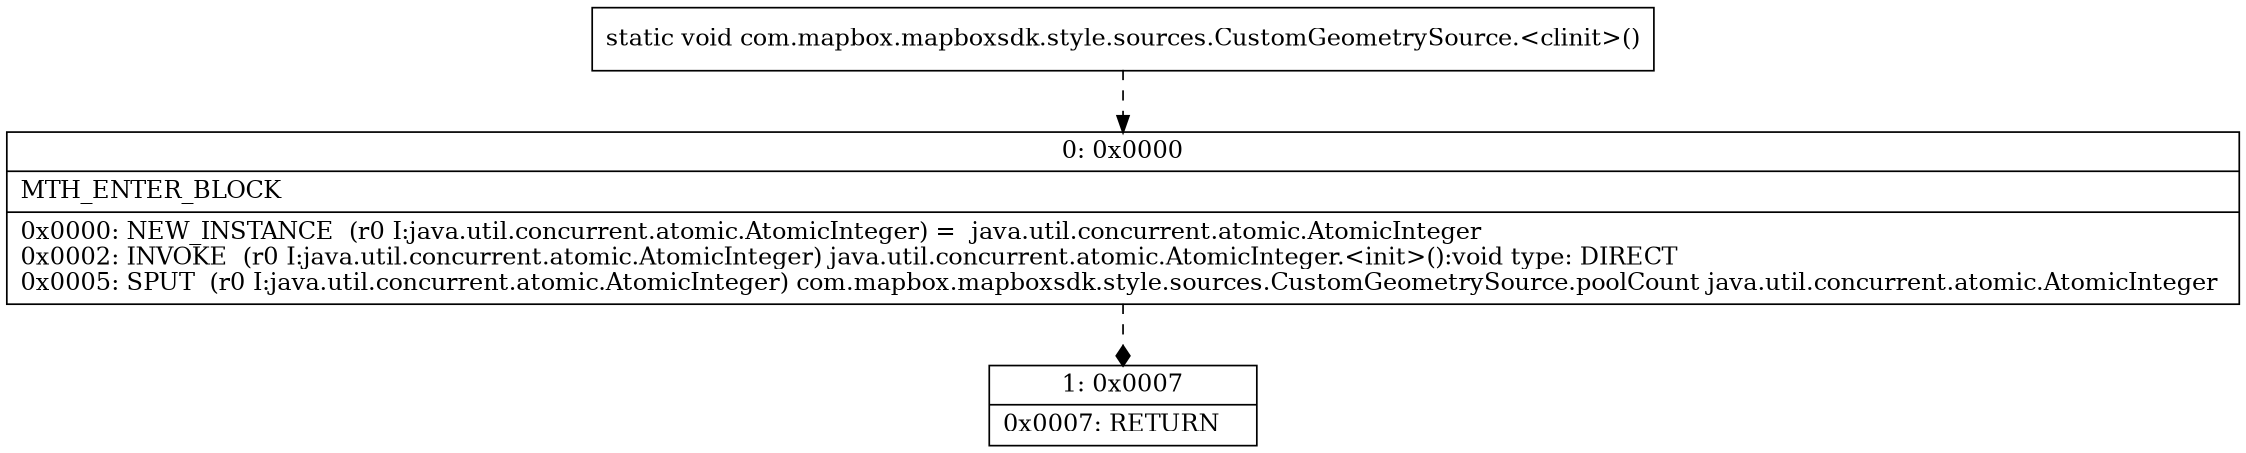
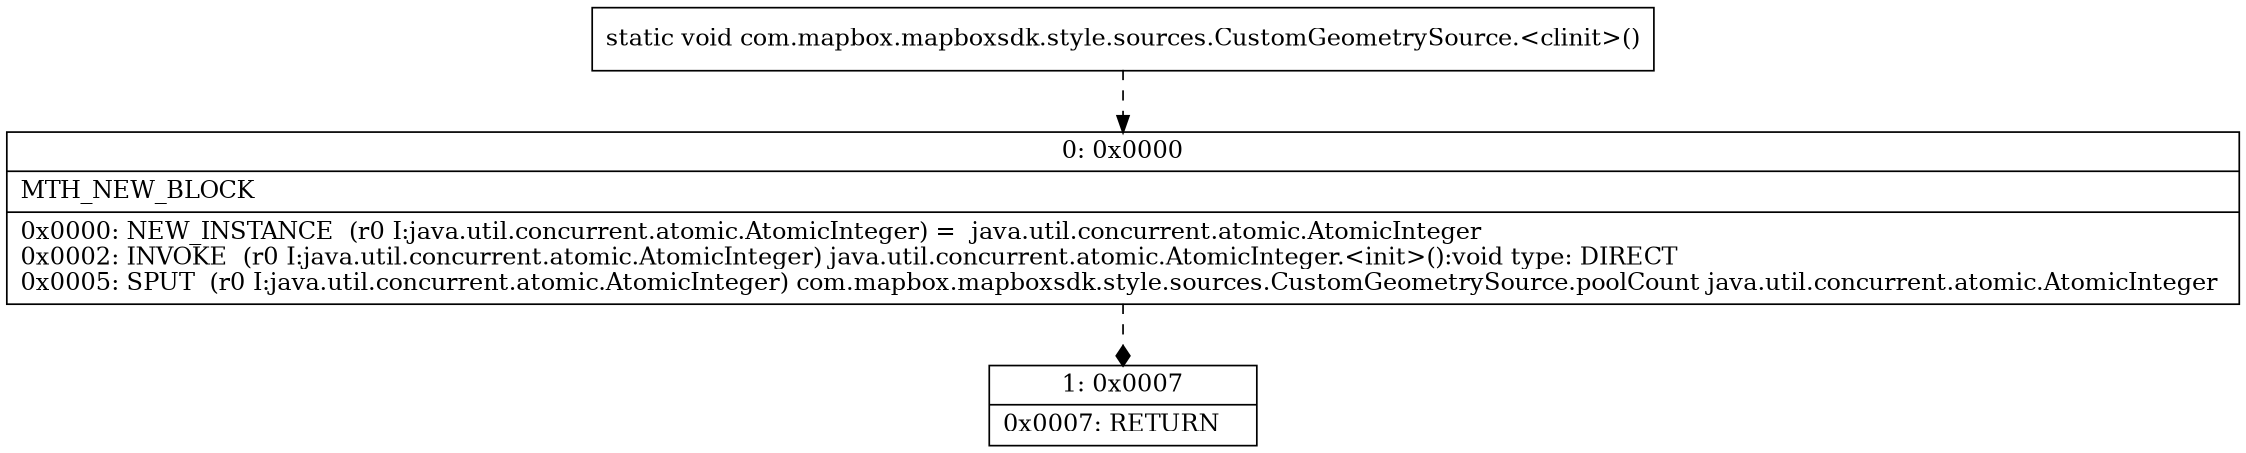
node "0: 0x0000": text "MTH_ENTER_BLOCK" -> "MTH_NEW_BLOCK"
